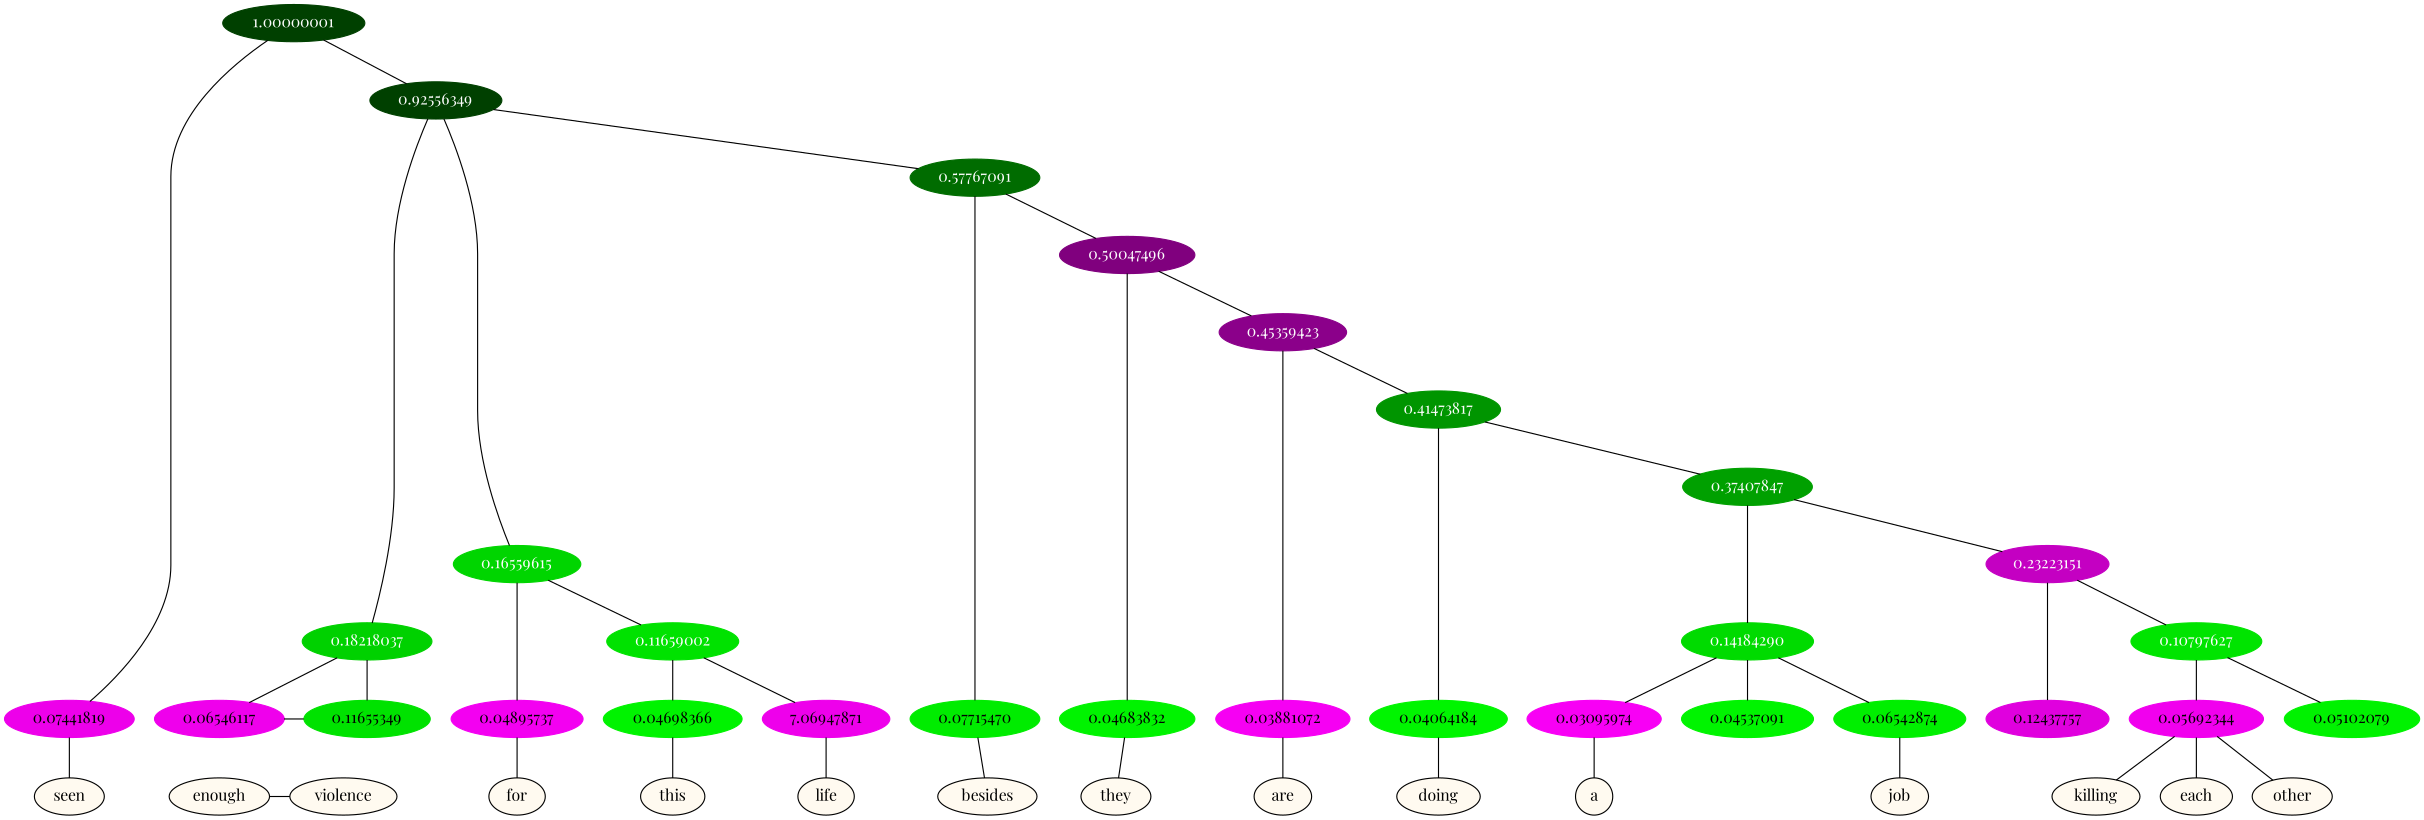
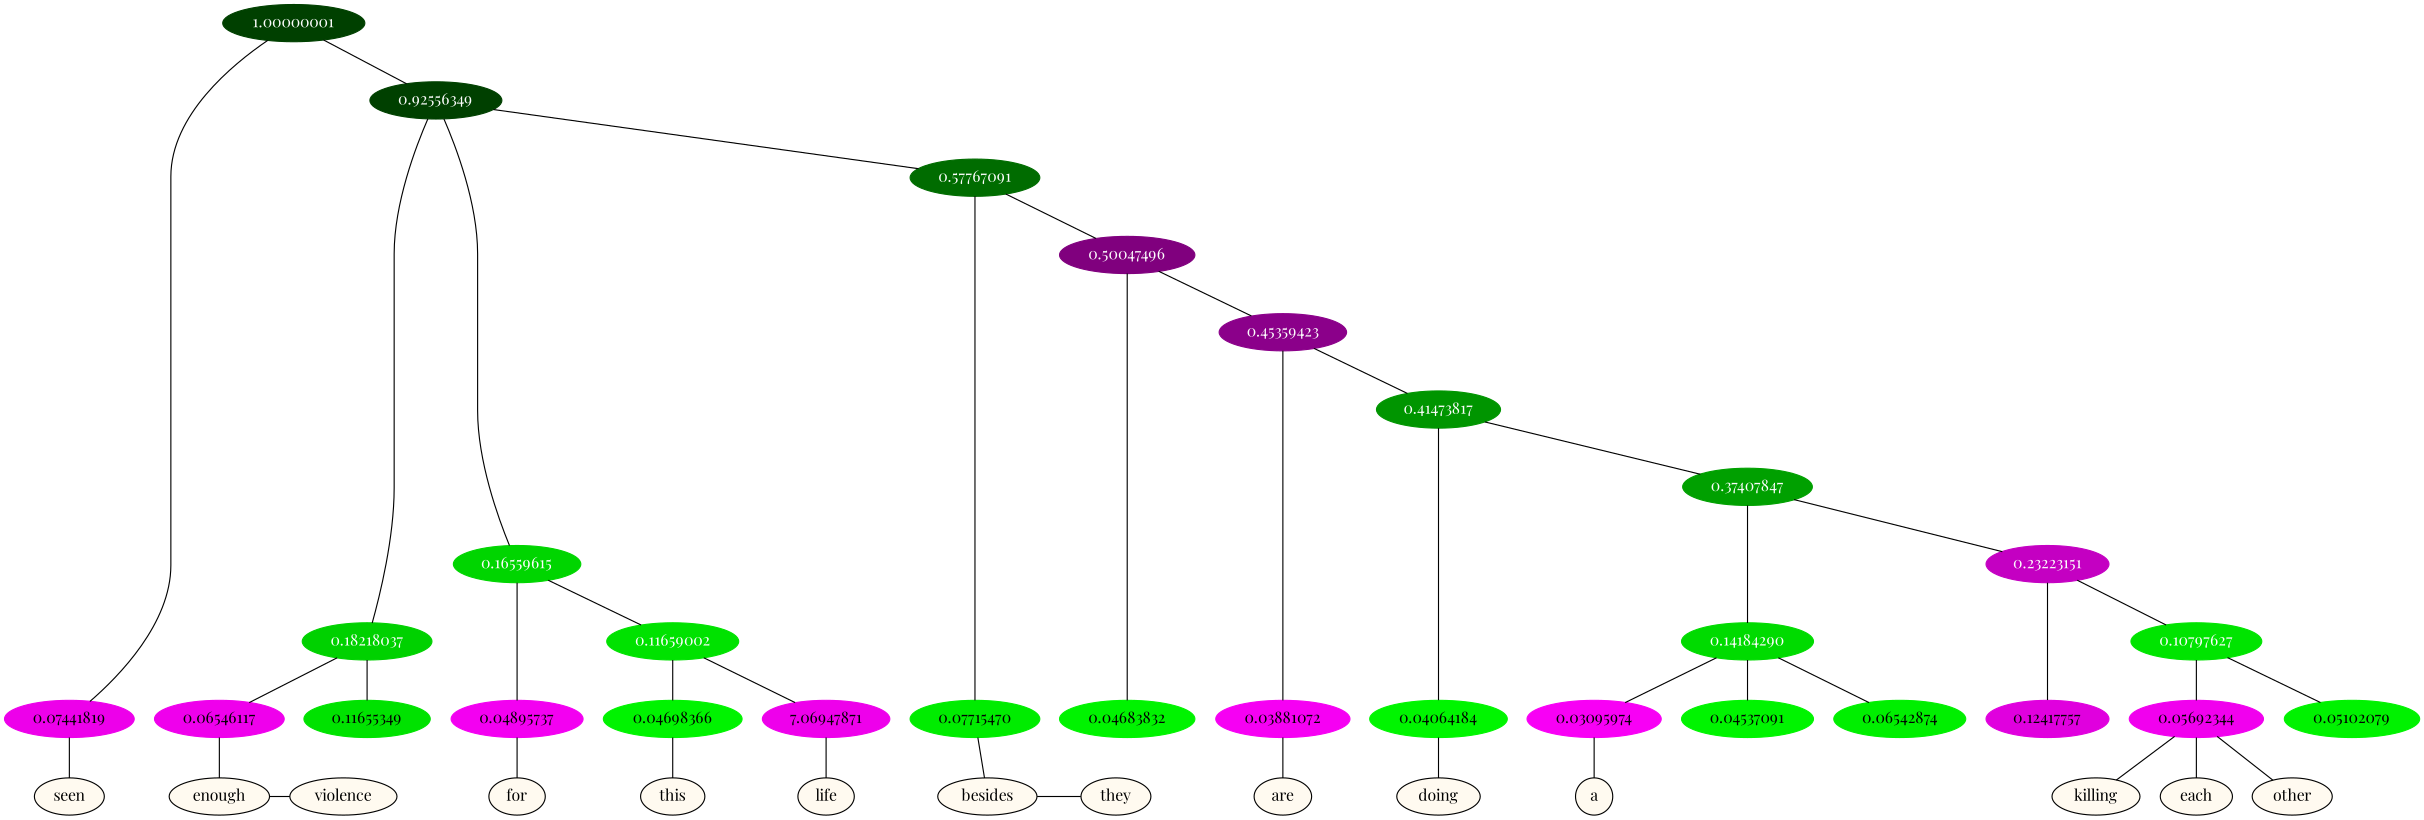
edge "0.06546117" -- "0.11655349": now "0.06546117" -- "enough"
node "0.12437757": label "0.12437757" -> "0.12417757"
edge "0.04683832" -- "they": now "besides" -- "they"
node "job": removed
